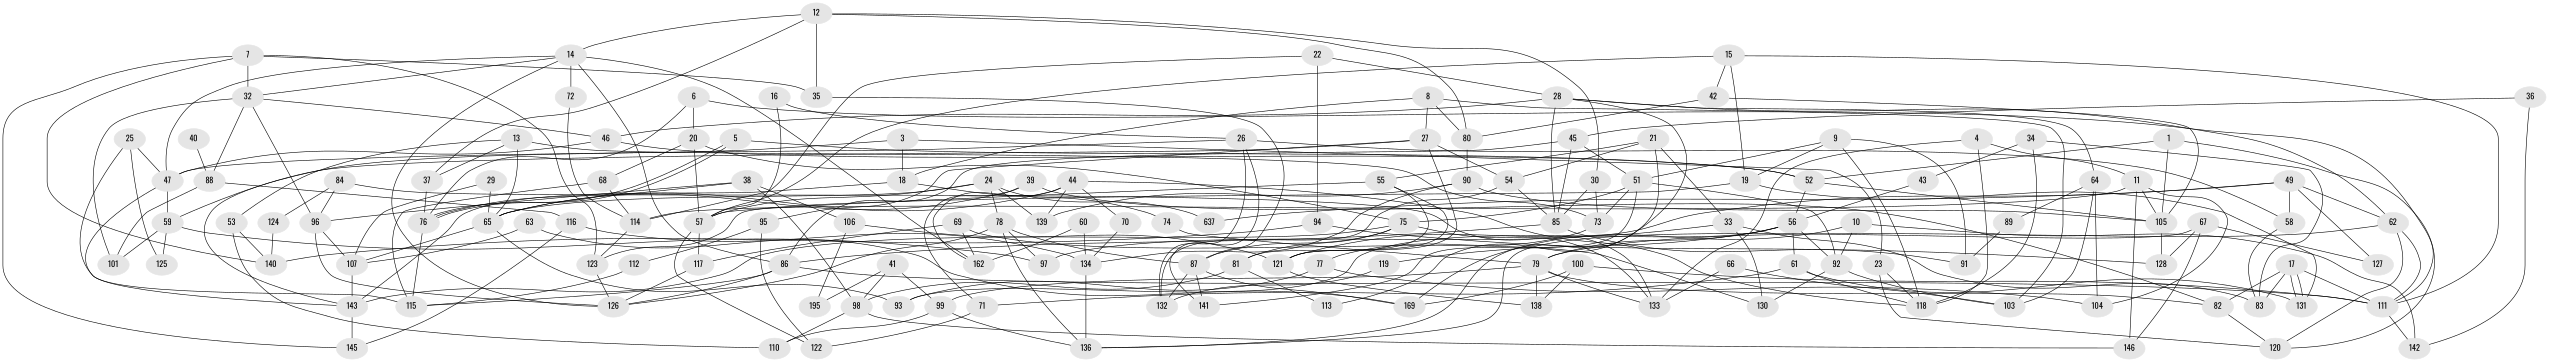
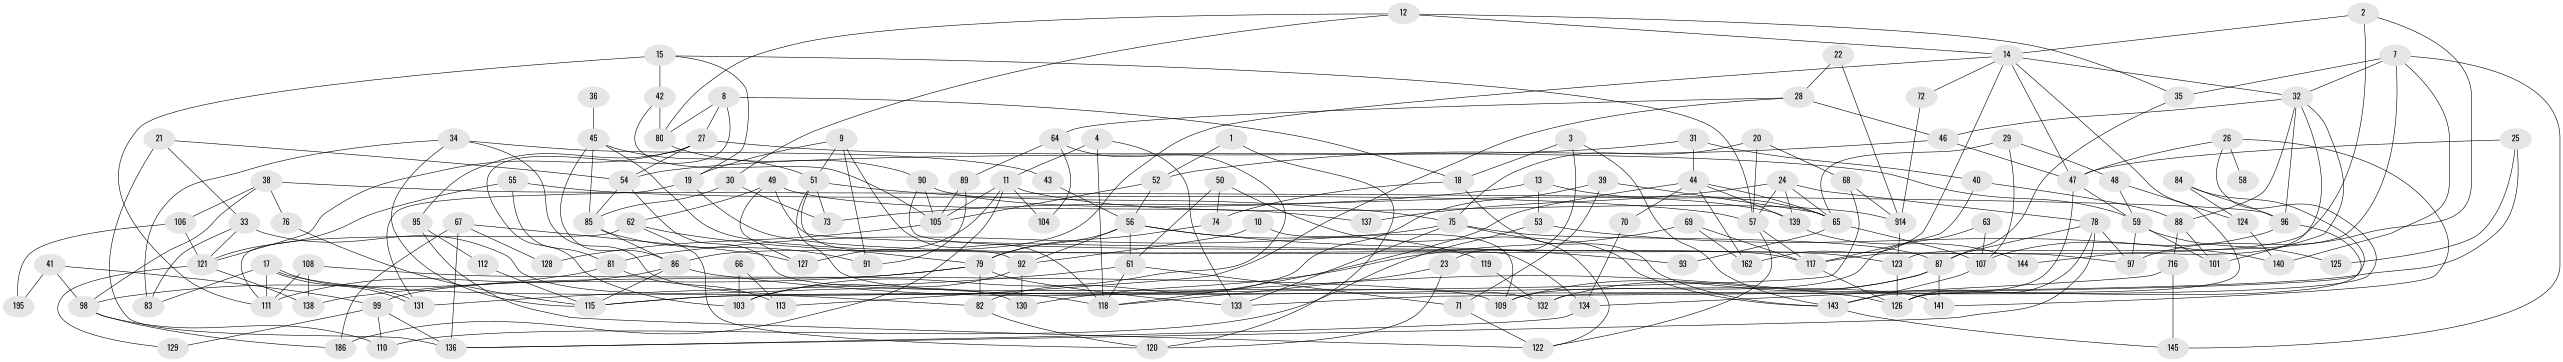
node "2": added
node "6": removed
node "16": removed
edge "28" -- "62": removed
node "5": removed
node "31": added
edge "28" -- "85": removed
edge "21" -- "55": removed
node "37": removed
node "50": added
node "48": added
edge "1" -- "105": now "89" -- "105"
edge "49" -- "58": removed
node "116": label "116" -> "716"
node "114": label "114" -> "914"
node "60": removed
node "637": label "637" -> "137"
node "94": removed
edge "11" -- "127": added
edge "40" -- "117": added
edge "45" -- "117": added
edge "58" -- "83": removed
node "77": removed
node "100": label "100" -> "108"
node "144": added
edge "34" -- "115": added
edge "66" -- "133": now "66" -- "113"
node "169": label "169" -> "109"
node "129": added
node "146": label "146" -> "186"
node "142": removed
